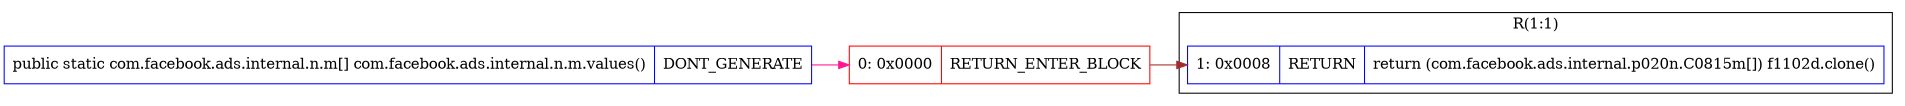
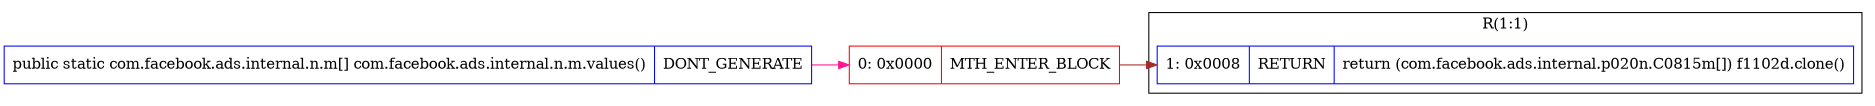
node "0: 0x0000": text "RETURN_ENTER_BLOCK" -> "MTH_ENTER_BLOCK"
